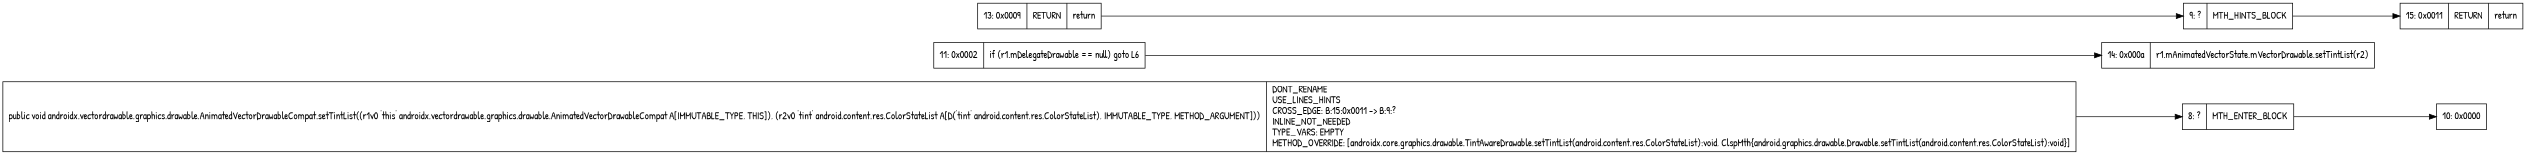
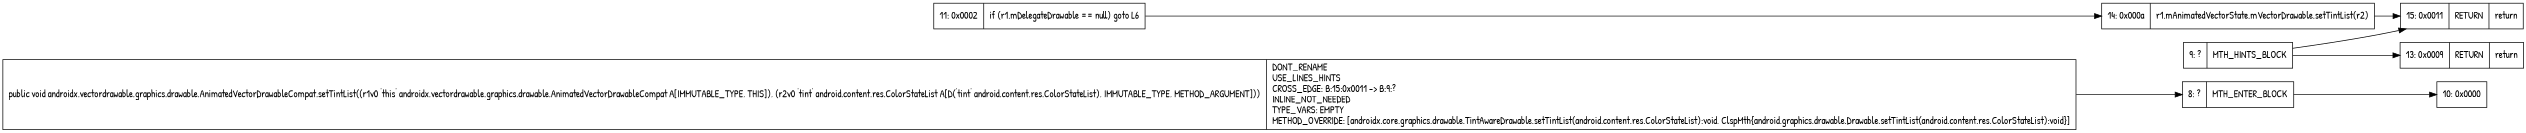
edge "13: 0x0009" -> "9: ?": reversed
edge "14: 0x000a" -> "15: 0x0011": added
